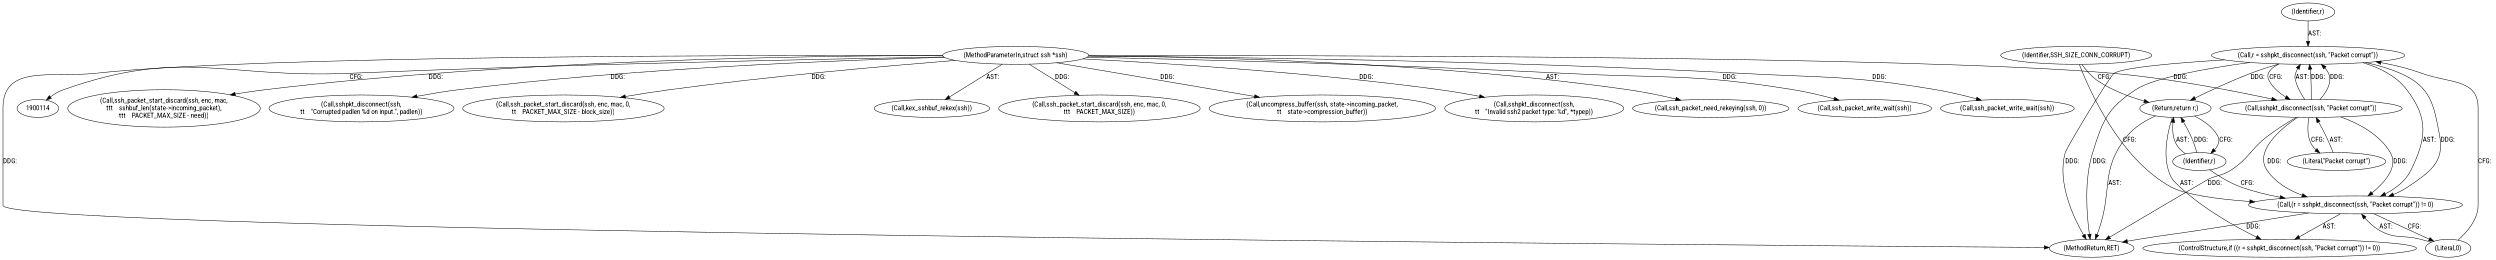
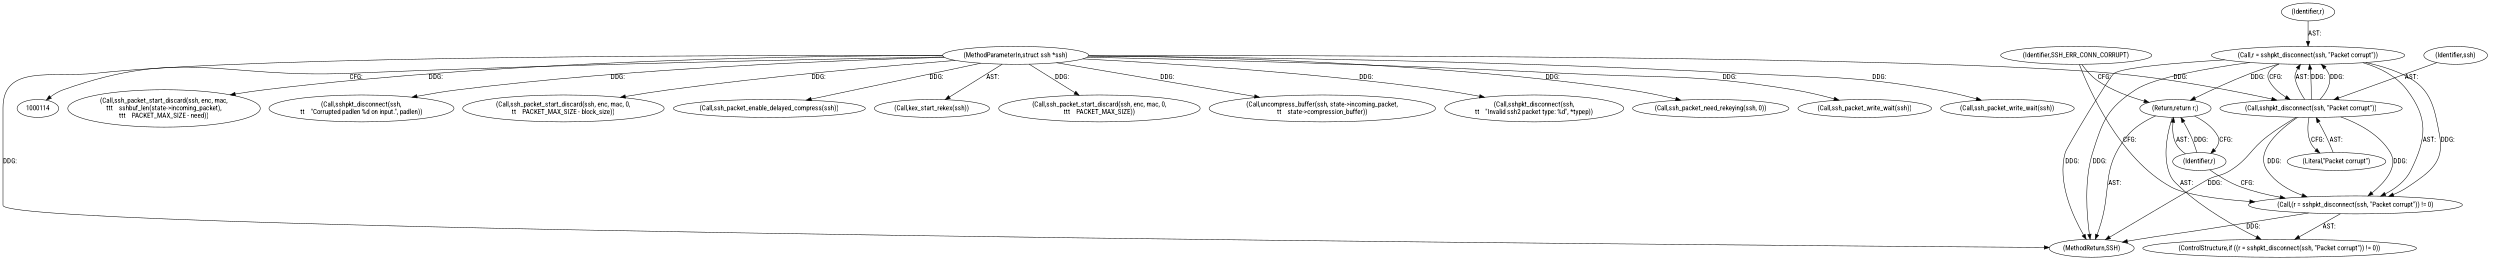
node "(Identifier,SSH_SIZE_CONN_CORRUPT)": label "(Identifier,SSH_SIZE_CONN_CORRUPT)" -> "(Identifier,SSH_ERR_CONN_CORRUPT)"
node "(Identifier,ssh)": added
edge "(MethodParameterIn,struct ssh *ssh)" -> "(Call,ssh_packet_need_rekeying(ssh, 0))": label "AST: " -> "DDG: "
node "1900114": label "1900114" -> "1000114"
node "(Call,ssh_packet_enable_delayed_compress(ssh))": added
node "(Call,kex_sshbuf_rekex(ssh))": label "(Call,kex_sshbuf_rekex(ssh))" -> "(Call,kex_start_rekex(ssh))"
node "(MethodReturn,RET)": label "(MethodReturn,RET)" -> "(MethodReturn,SSH)"
node "(Literal,0)": removed
